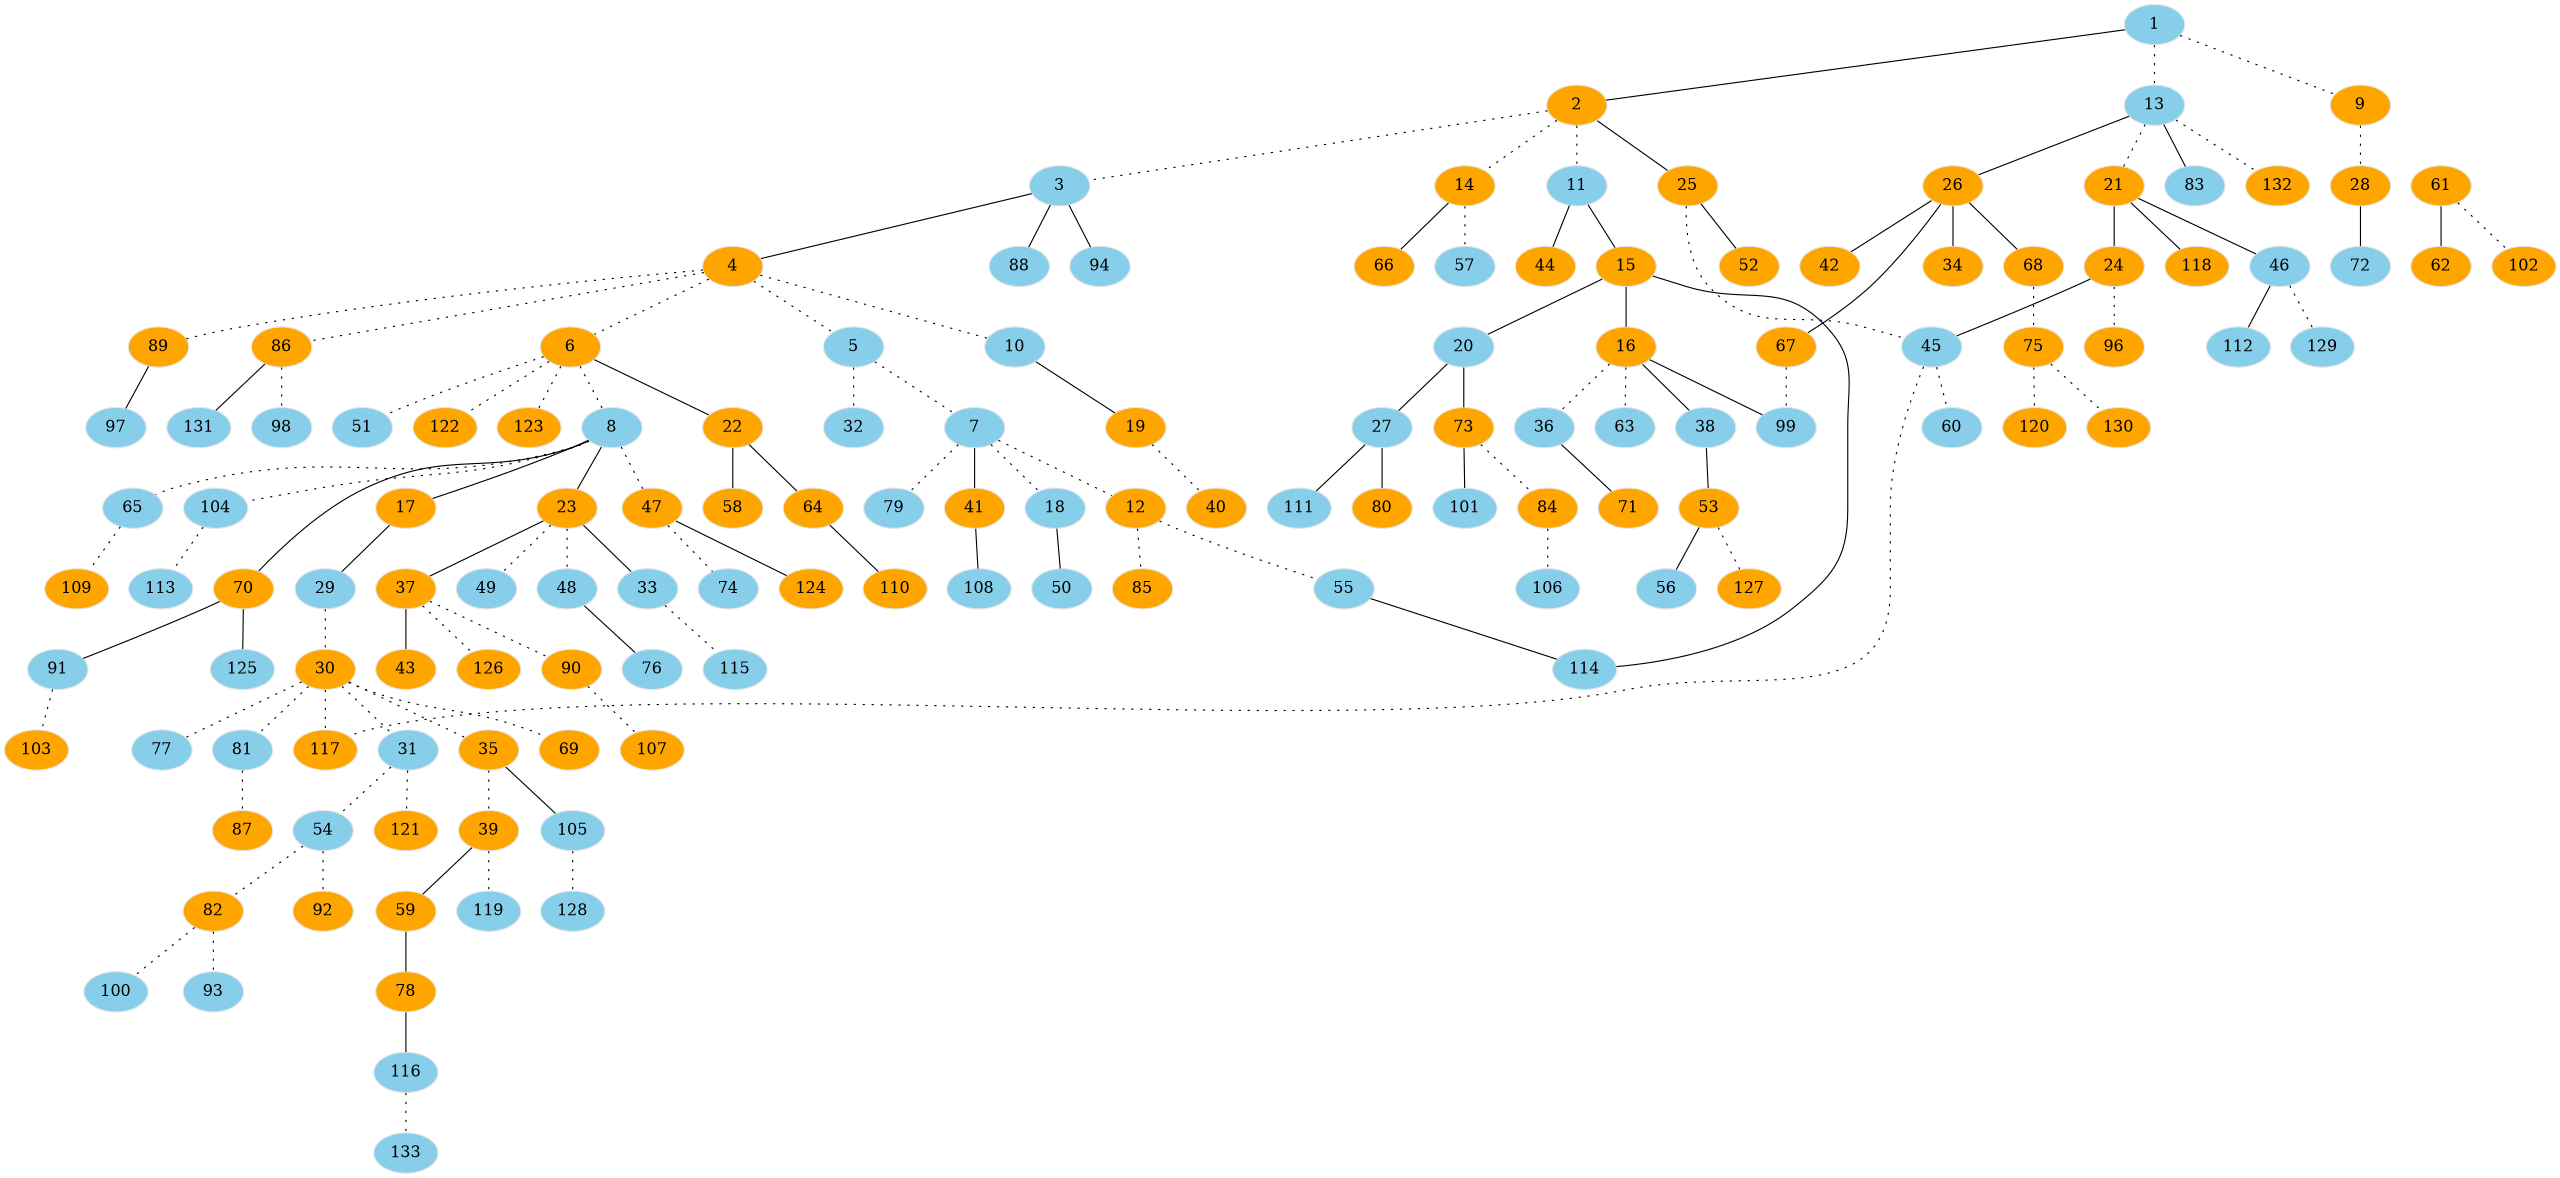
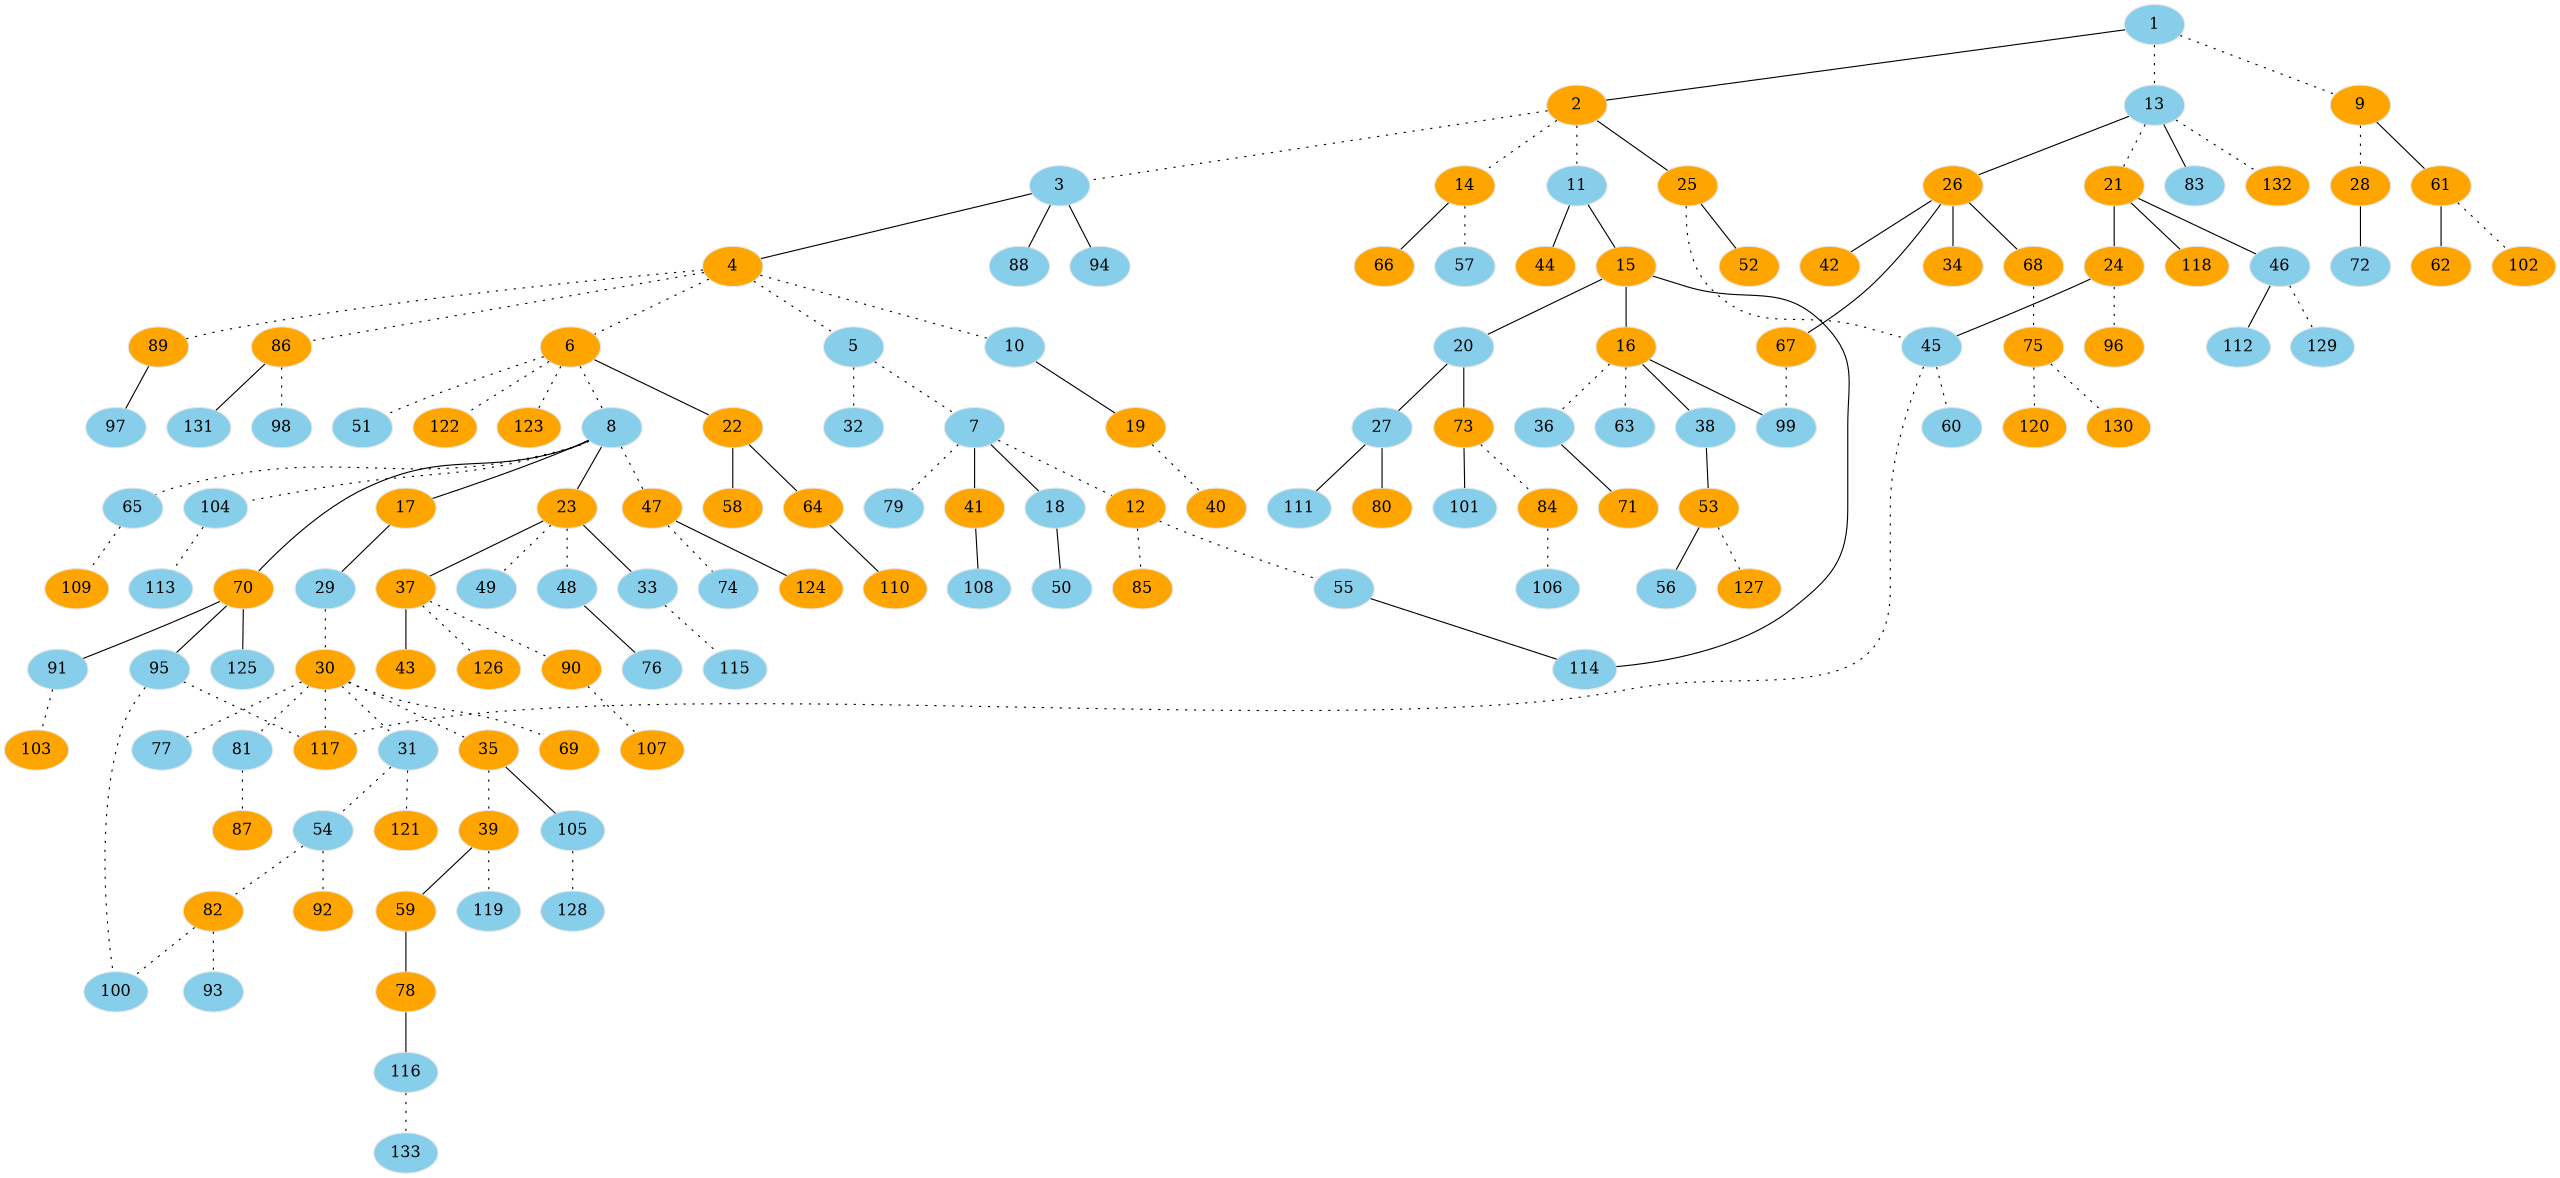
edge "9" -- "61": added
edge "7" -- "18": style dotted -> solid
node "95": added
